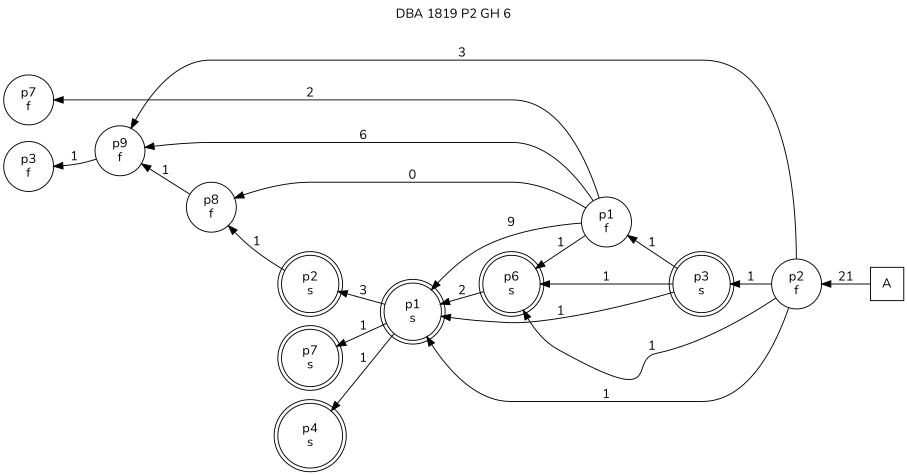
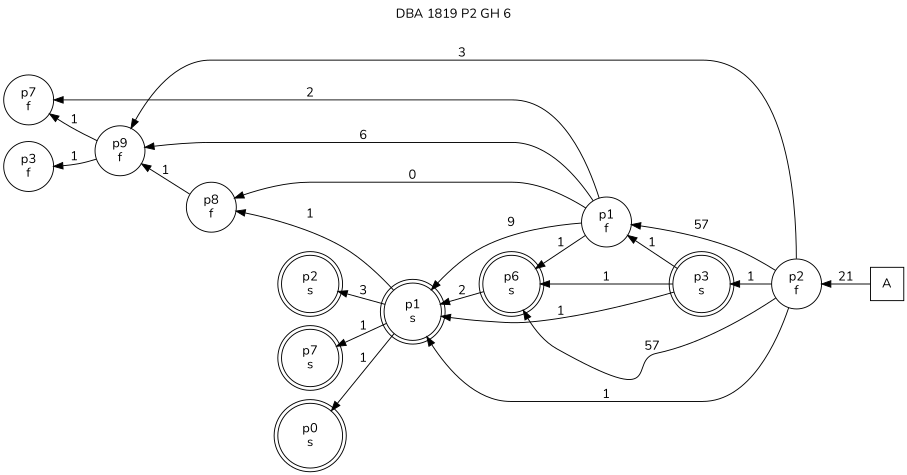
edge "p9 f" -> "p7 f": added, label "1"
edge "p2 f" -> "p1 f": added, label "57"
edge "p2 s" -> "p8 f": now "p1 s" -> "p8 f"
edge "p2 f" -> "p6 s": label "1" -> "57"
node "p4 s": label "p4 s" -> "p0 s"
